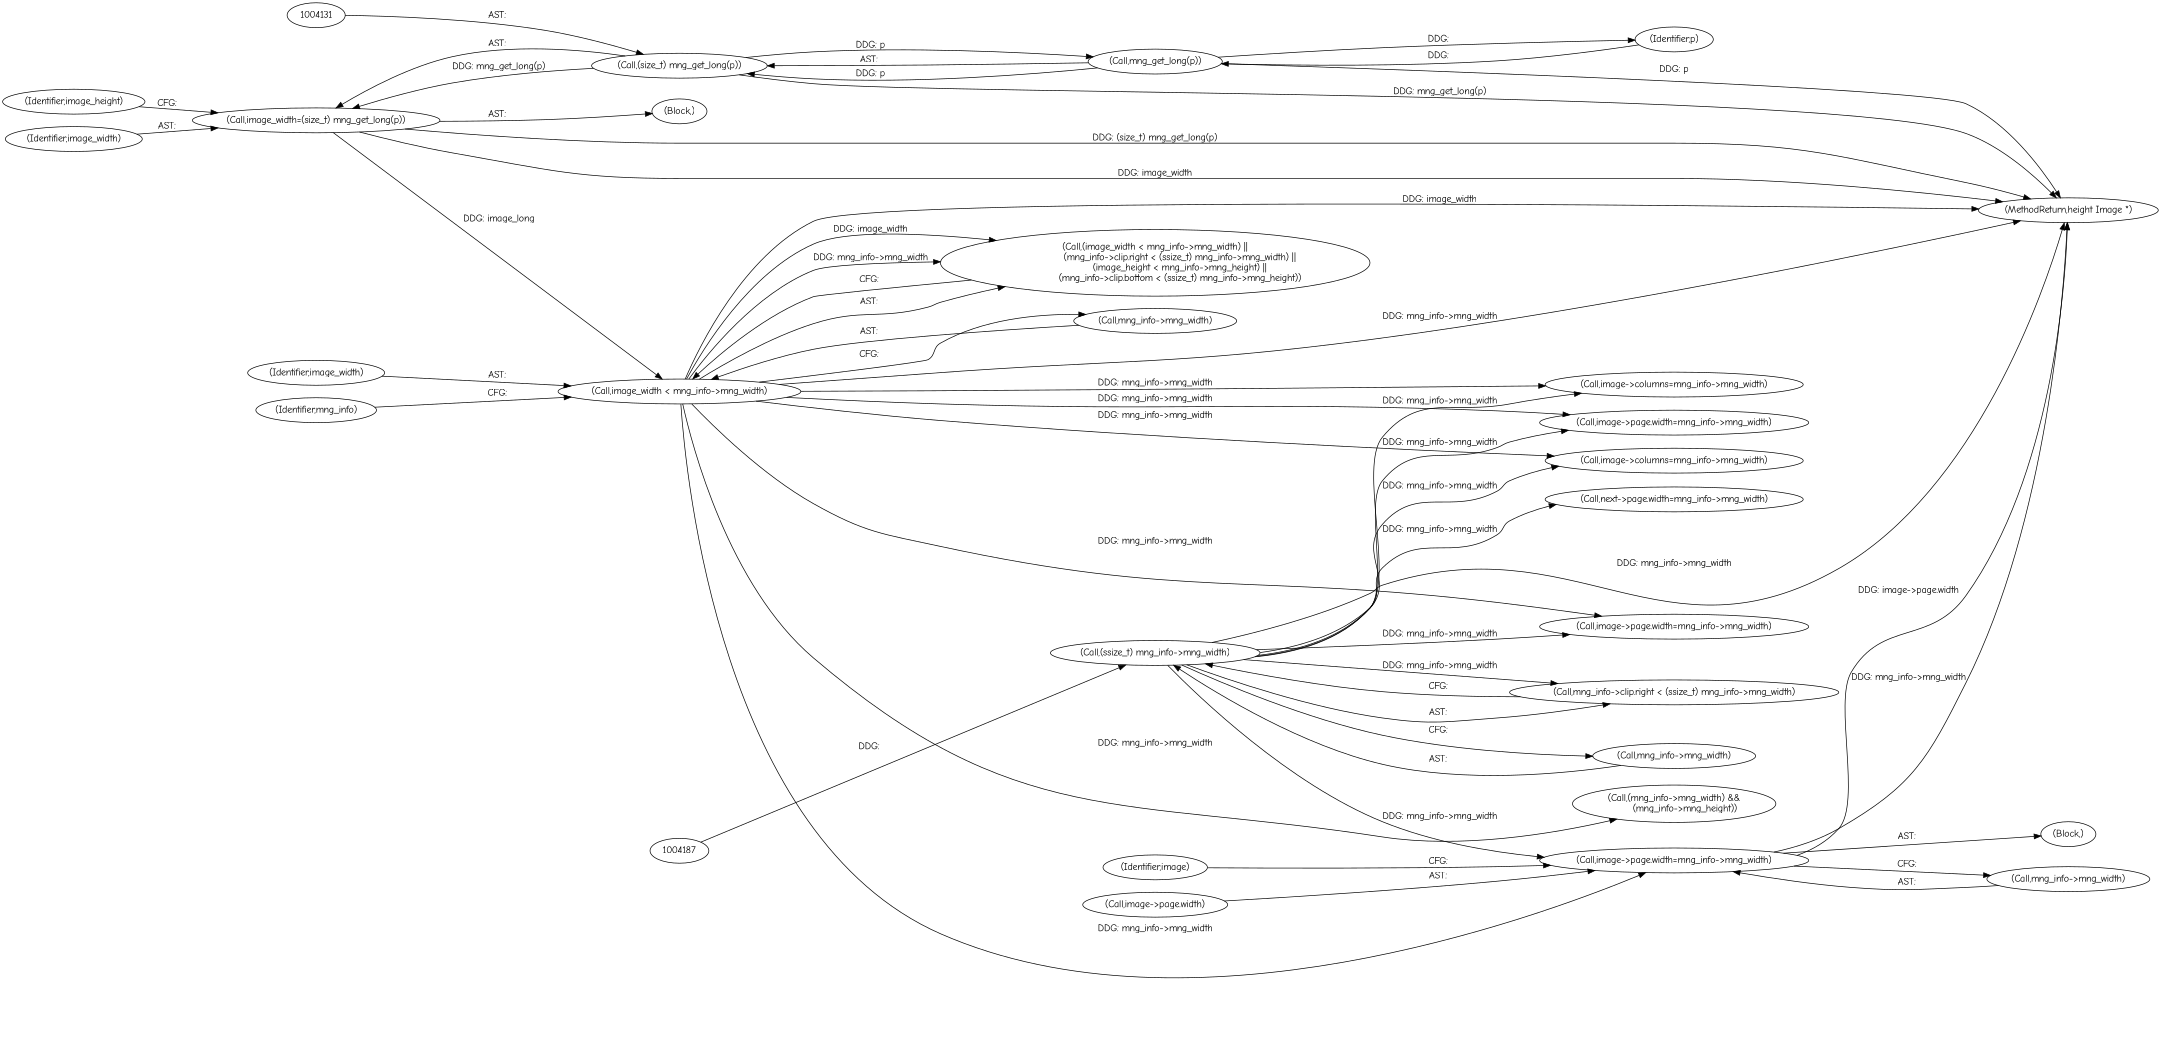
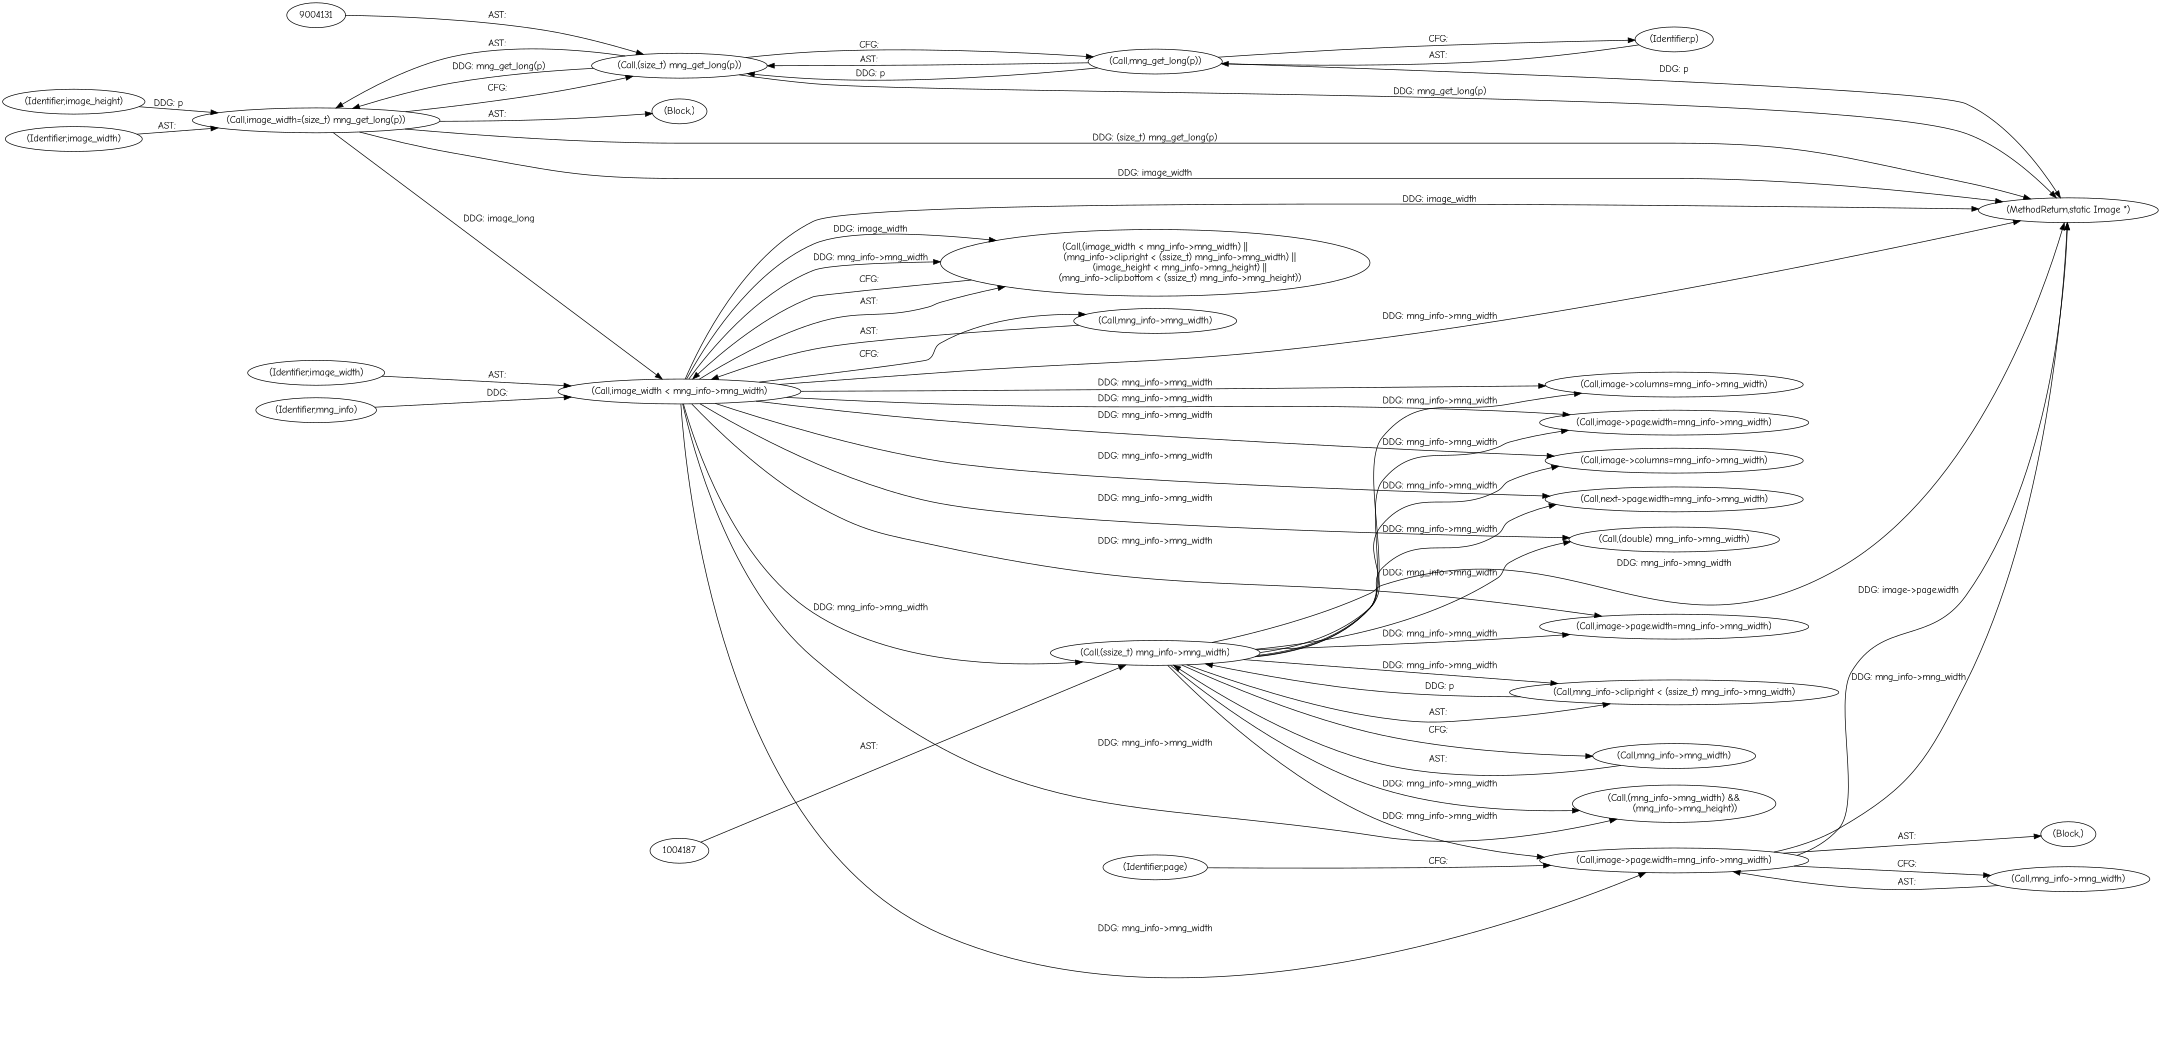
node "1004131": label "1004131" -> "9004131"
edge "(Call,mng_get_long(p))" -> "(Identifier,p)": label "DDG: " -> "CFG: "
edge "(Call,(size_t) mng_get_long(p))" -> "(Call,mng_get_long(p))": label "DDG: p" -> "CFG: "
edge "(Identifier,p)" -> "(Call,mng_get_long(p))": label "DDG: " -> "AST: "
edge "(Call,image_width=(size_t) mng_get_long(p))" -> "(Call,(size_t) mng_get_long(p))": added, label "CFG:"
edge "(Identifier,image_height)" -> "(Call,image_width=(size_t) mng_get_long(p))": label "CFG: " -> "DDG: p"
node "(MethodReturn,height Image *)": label "(MethodReturn,height Image *)" -> "(MethodReturn,static Image *)"
edge "(Identifier,mng_info)" -> "(Call,image_width < mng_info->mng_width)": label "CFG: " -> "DDG: "
edge "(Call,image_width < mng_info->mng_width)" -> "(Call,next->page.width=mng_info->mng_width)": added, label "DDG: mng_info->mng_width"
node "(Call,(double) mng_info->mng_width)": added
edge "(Call,image_width < mng_info->mng_width)" -> "(Call,(ssize_t) mng_info->mng_width)": added, label "DDG: mng_info->mng_width"
edge "(Call,mng_info->clip.right < (ssize_t) mng_info->mng_width)" -> "(Call,(ssize_t) mng_info->mng_width)": label "CFG: " -> "DDG: p"
edge "1004187" -> "(Call,(ssize_t) mng_info->mng_width)": label "DDG: " -> "AST: "
edge "(Call,(ssize_t) mng_info->mng_width)" -> "(Call,(mng_info->mng_width) && (mng_info->mng_height))": added, label "DDG: mng_info->mng_width"
node "(Identifier,image)": label "(Identifier,image)" -> "(Identifier,page)"
node "(Call,image->page.width)": removed
